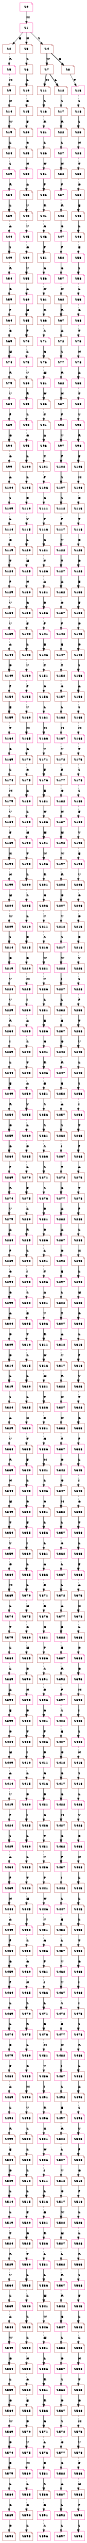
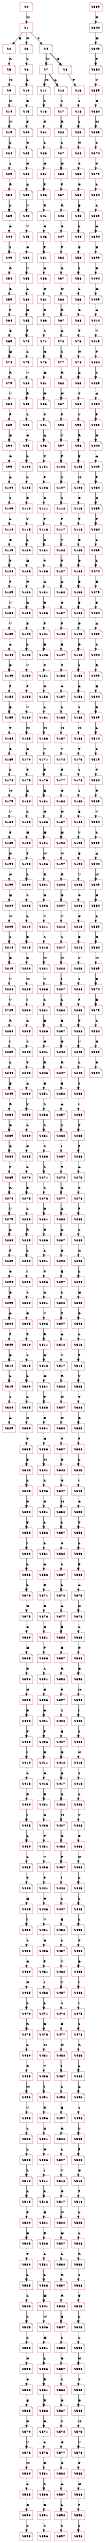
edge "S170" -> "S175": label "C" -> "T"
node "S229": label "S229" -> "S729"
edge "S304" -> "S309": label "D" -> "P"
node "S334": removed
